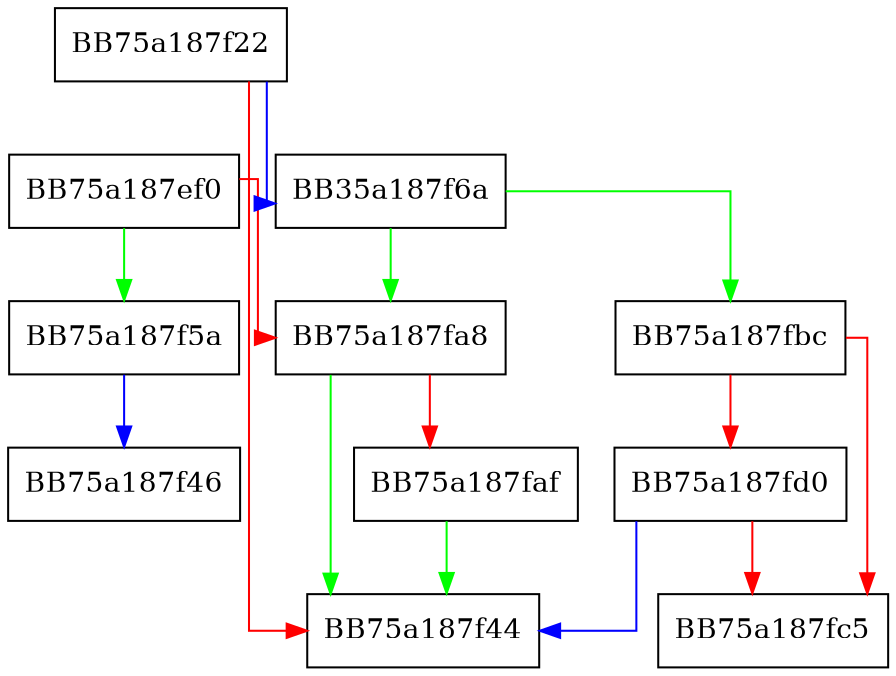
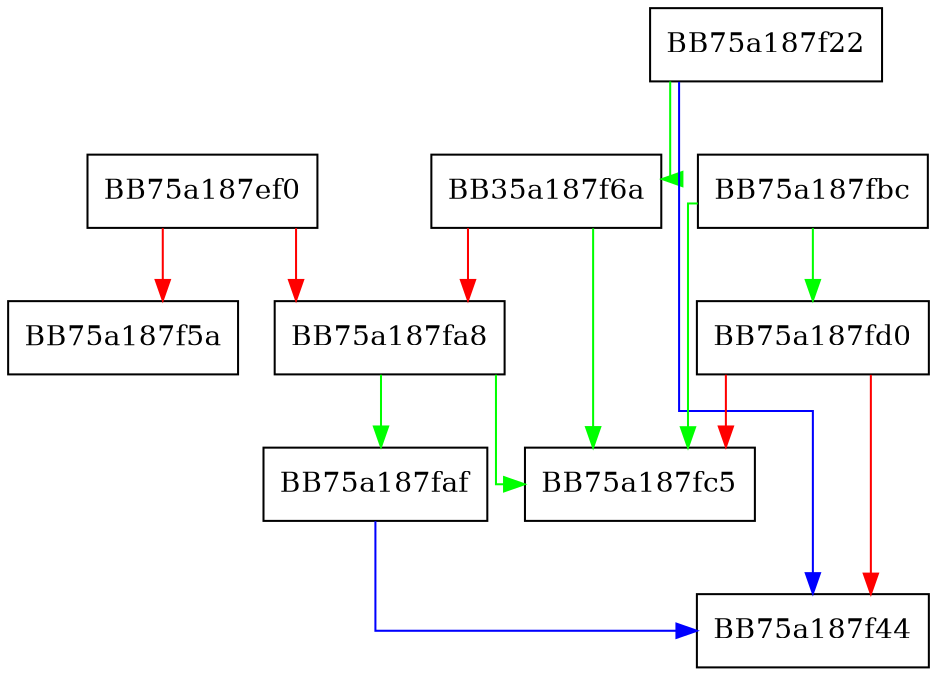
edge "BB75a187f22" -> "BB35a187f6a": color blue -> green
edge "BB35a187f6a" -> "BB75a187fbc": now "BB35a187f6a" -> "BB75a187fc5"
edge "BB75a187ef0" -> "BB75a187f5a": color green -> red
edge "BB35a187f6a" -> "BB75a187fa8": color green -> red
edge "BB75a187f22" -> "BB75a187f44": color red -> blue
edge "BB75a187fa8" -> "BB75a187faf": color red -> green
edge "BB75a187fbc" -> "BB75a187fd0": color red -> green
edge "BB75a187fbc" -> "BB75a187fc5": color red -> green
edge "BB75a187fa8" -> "BB75a187f44": now "BB75a187fa8" -> "BB75a187fc5"
node "BB75a187f46": removed
edge "BB75a187faf" -> "BB75a187f44": color green -> blue
edge "BB75a187fd0" -> "BB75a187f44": color blue -> red
